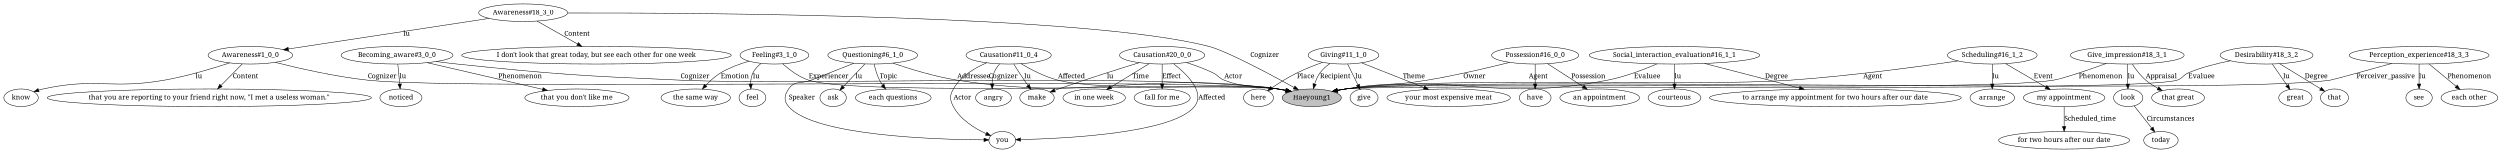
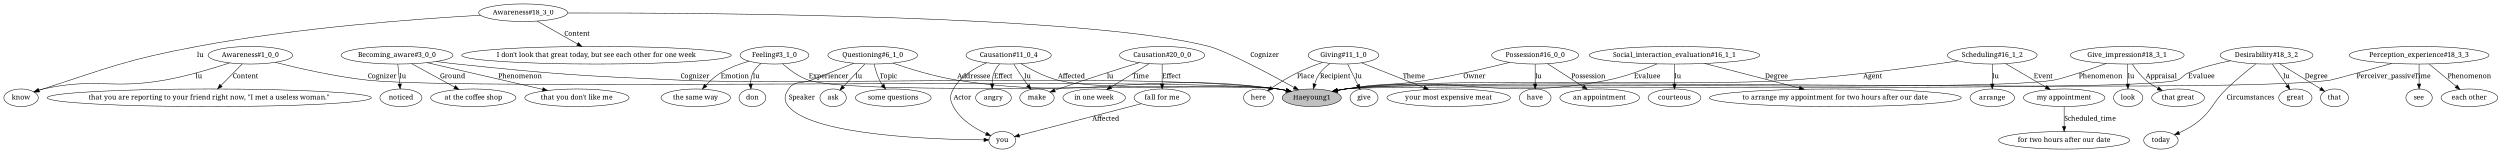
edge "Awareness#18_3_0" -> "Awareness#1_0_0": now "Awareness#18_3_0" -> "know"
edge "Causation#11_0_4" -> "angry": label "Cognizer" -> "Effect"
edge "Possession#16_0_0" -> "have": label "Agent" -> "lu"
edge "Perception_experience#18_3_3" -> "see": label "lu" -> "Time"
edge "Causation#20_0_0" -> "Haeyoung1": removed, label "Actor"
node "at the coffee shop": added
node "feel": label "feel" -> "don"
node "each questions": label "each questions" -> "some questions"
edge "look" -> "today": now "Desirability#18_3_2" -> "today"
edge "Causation#20_0_0" -> "you": now "fall for me" -> "you"
